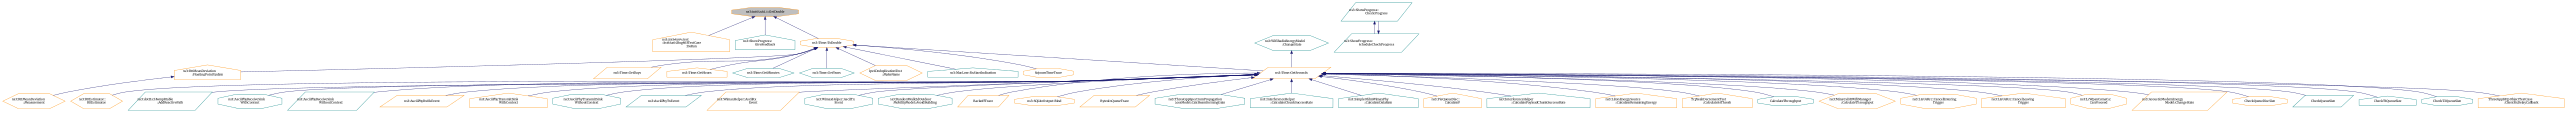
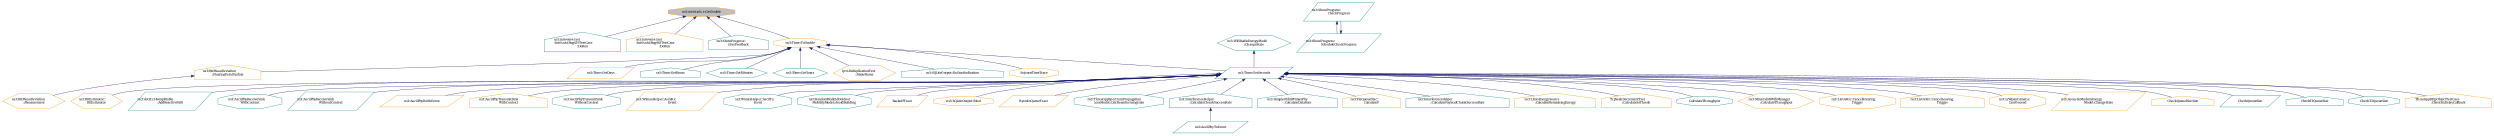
node "ns3::int64x64::test ::Int64x64Bug455TestCase ::DoRun": added
node "ns3::Time::GetHours": color darkorange -> teal
node "ns3::MacLow::RxStartIndication": label "ns3::MacLow::RxStartIndication" -> "ns3::SQLiteOutput::RxStartIndication"
node "ns3::Time::GetSeconds": color darkorange -> teal
edge "ns3::AsciiPhyTxEvent" -> "ns3::Time::GetSeconds": now "ns3::AsciiPhyTxEvent" -> "ns3::InterferenceHelper ::CalculateChunkSuccessRate"
node "CheckQueueDiscSize": shape octagon -> house
